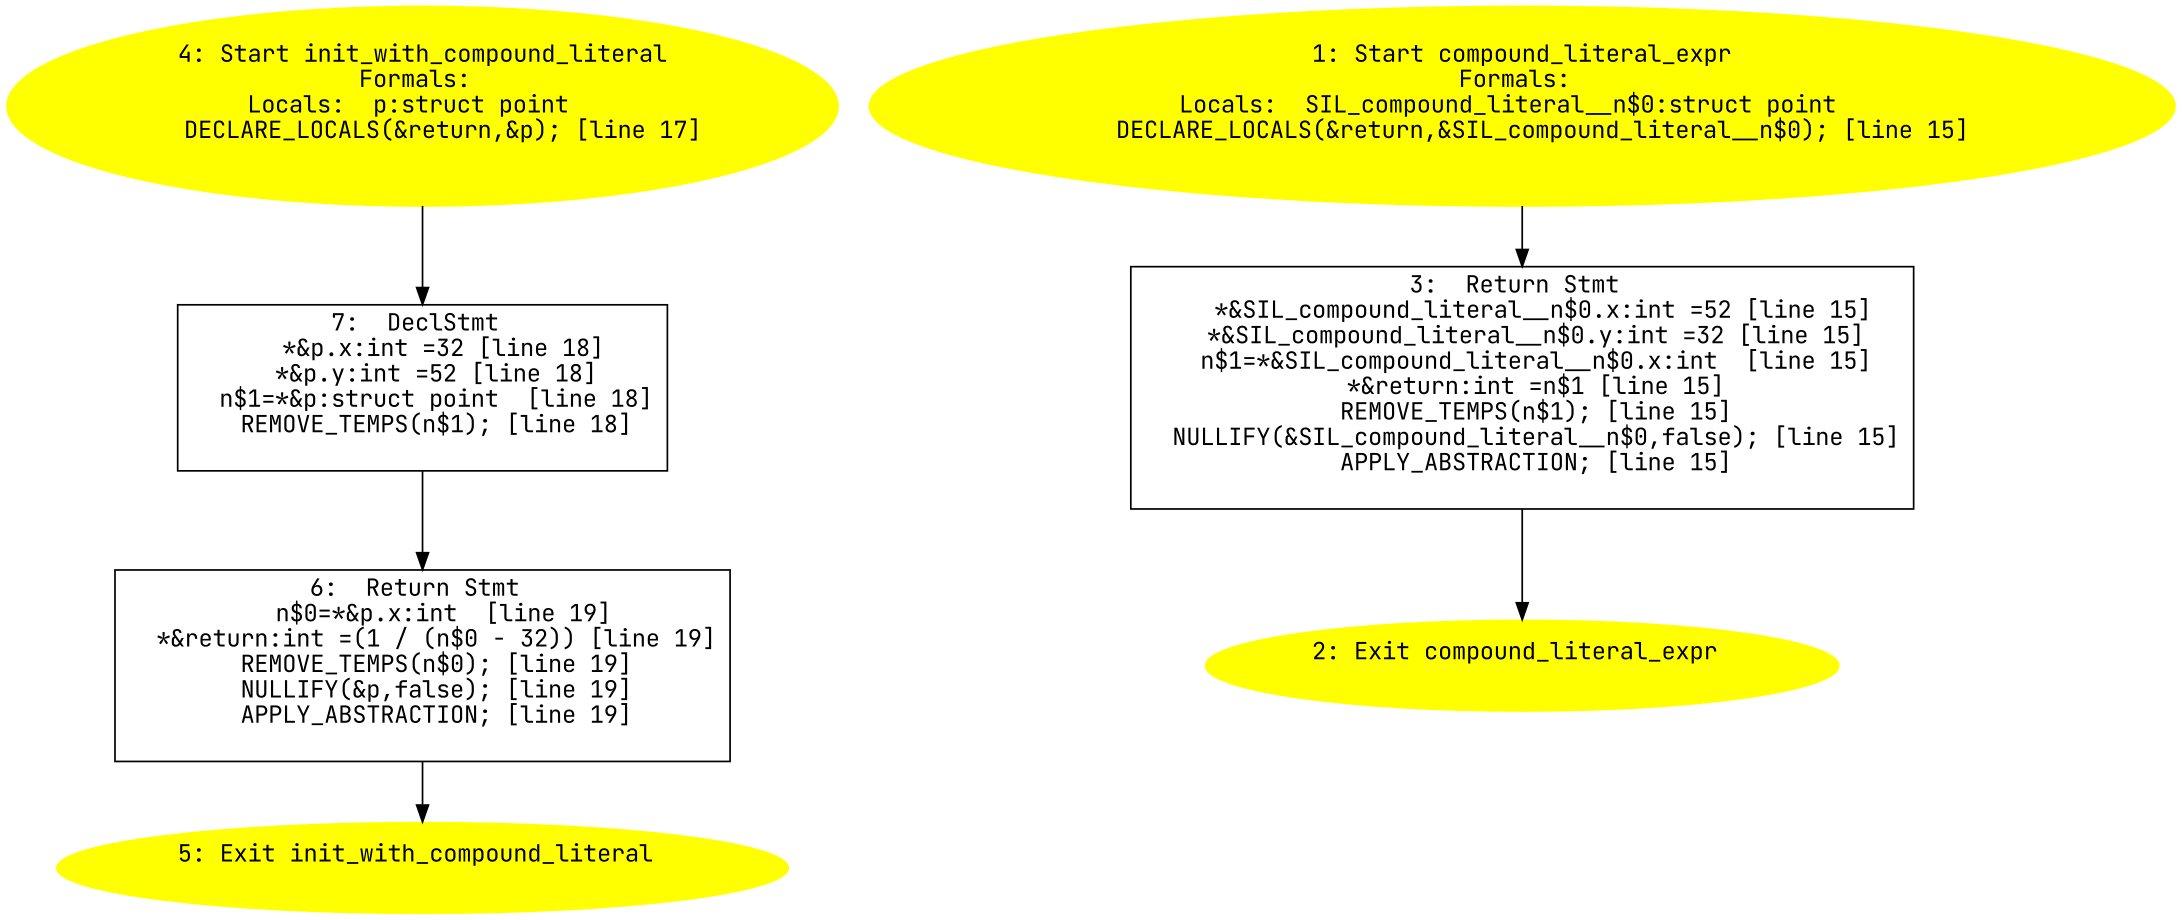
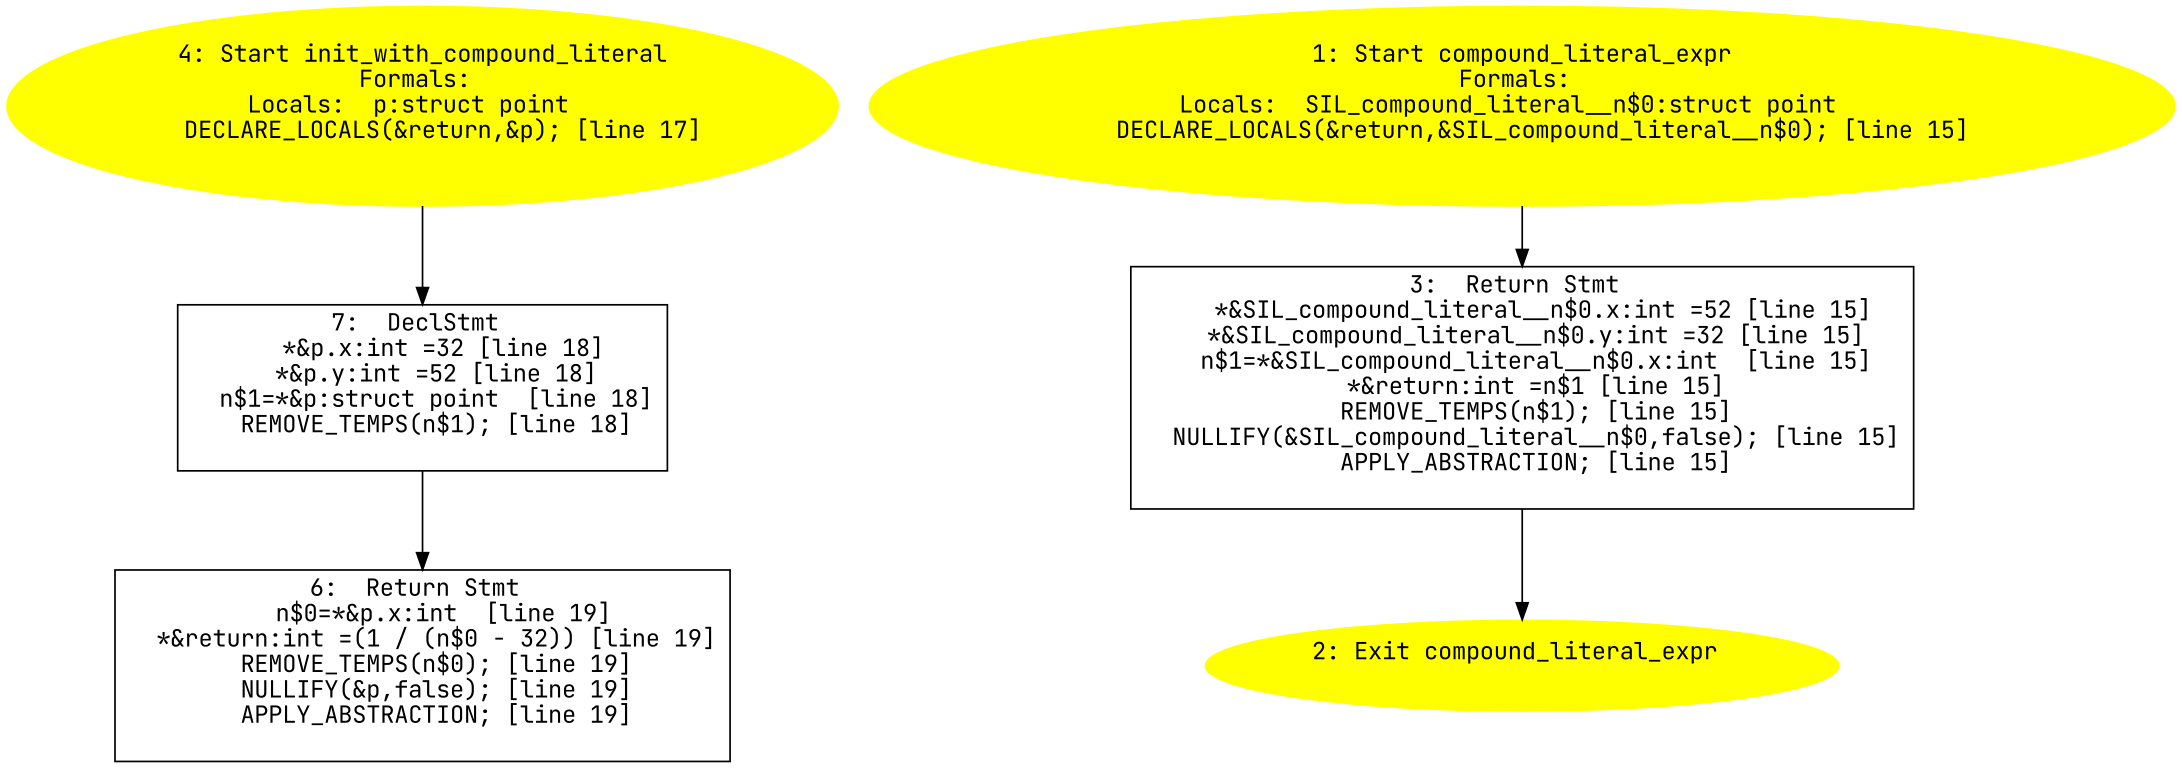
node "5: Exit init_with_compound_literal": removed
